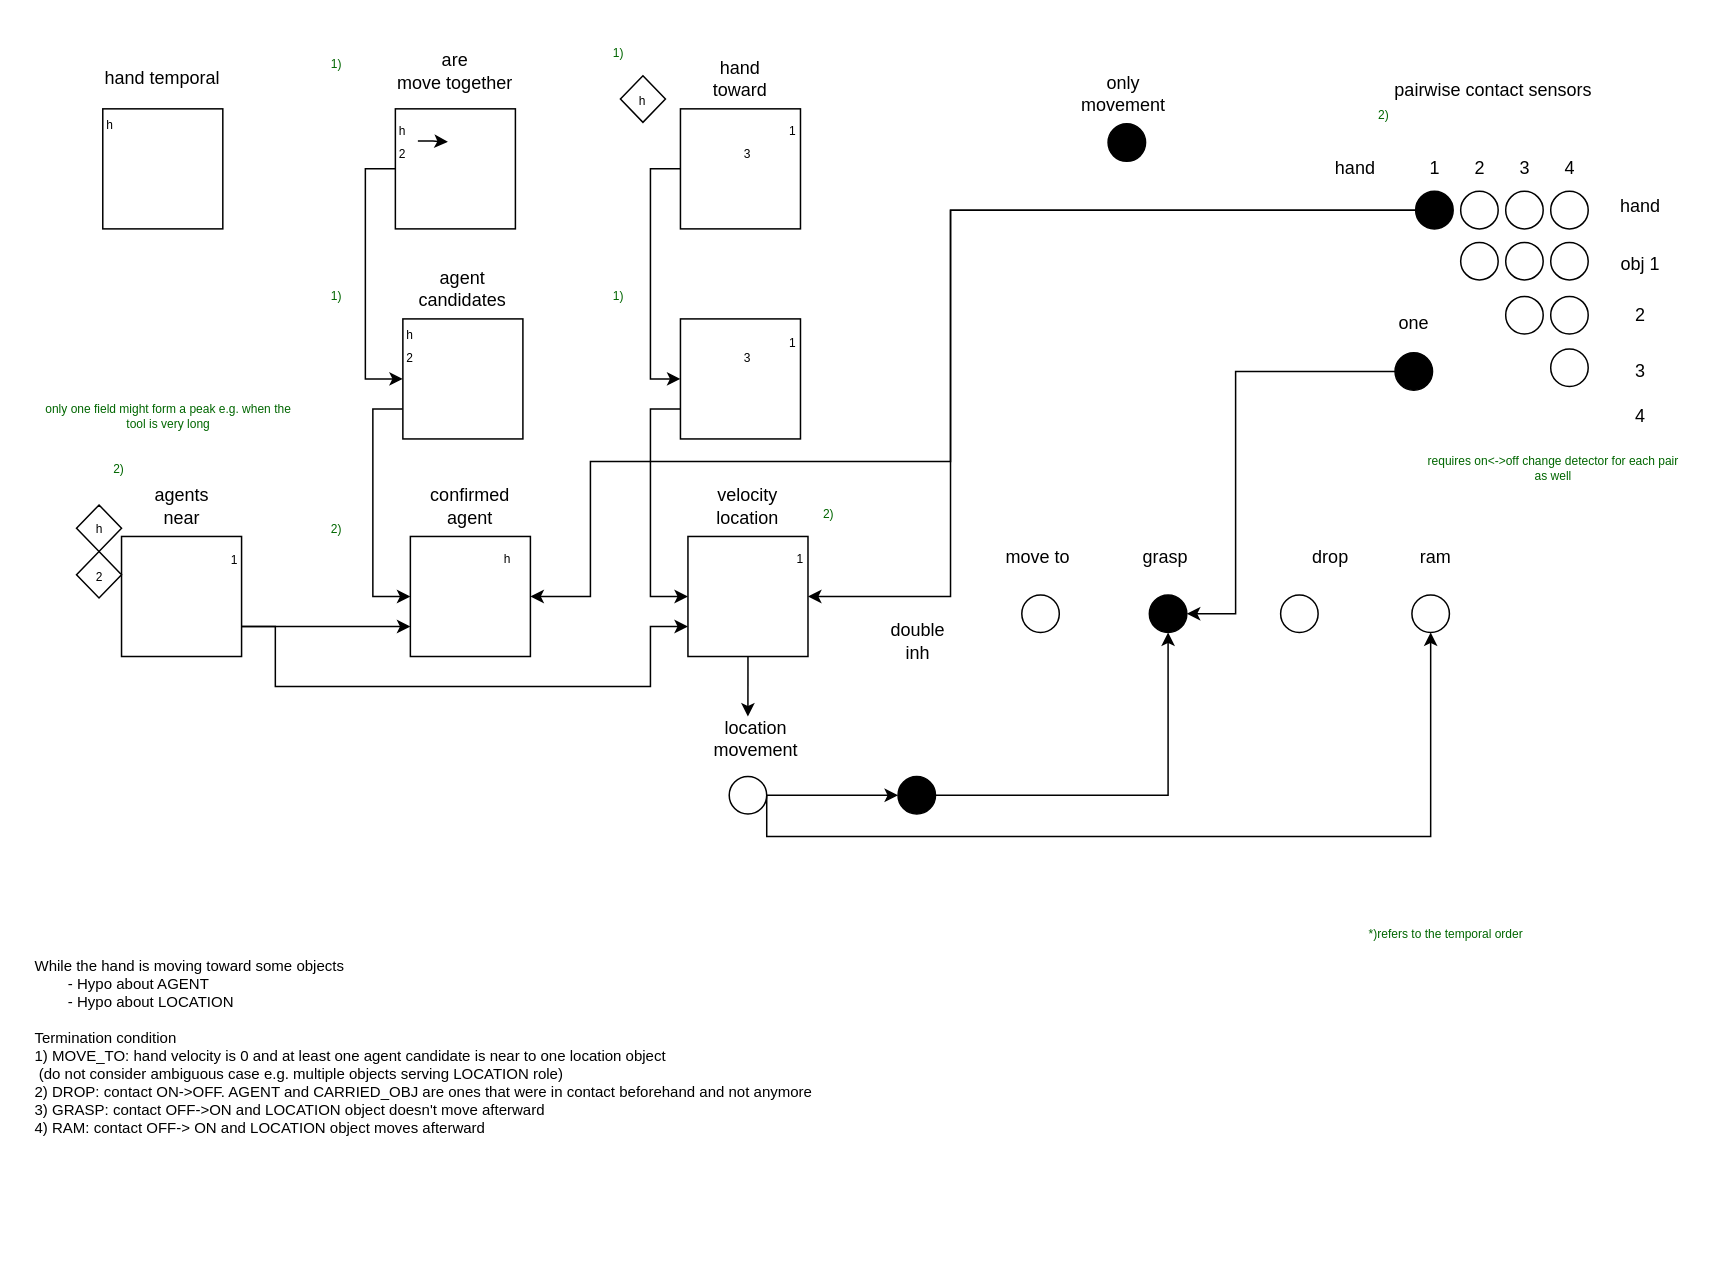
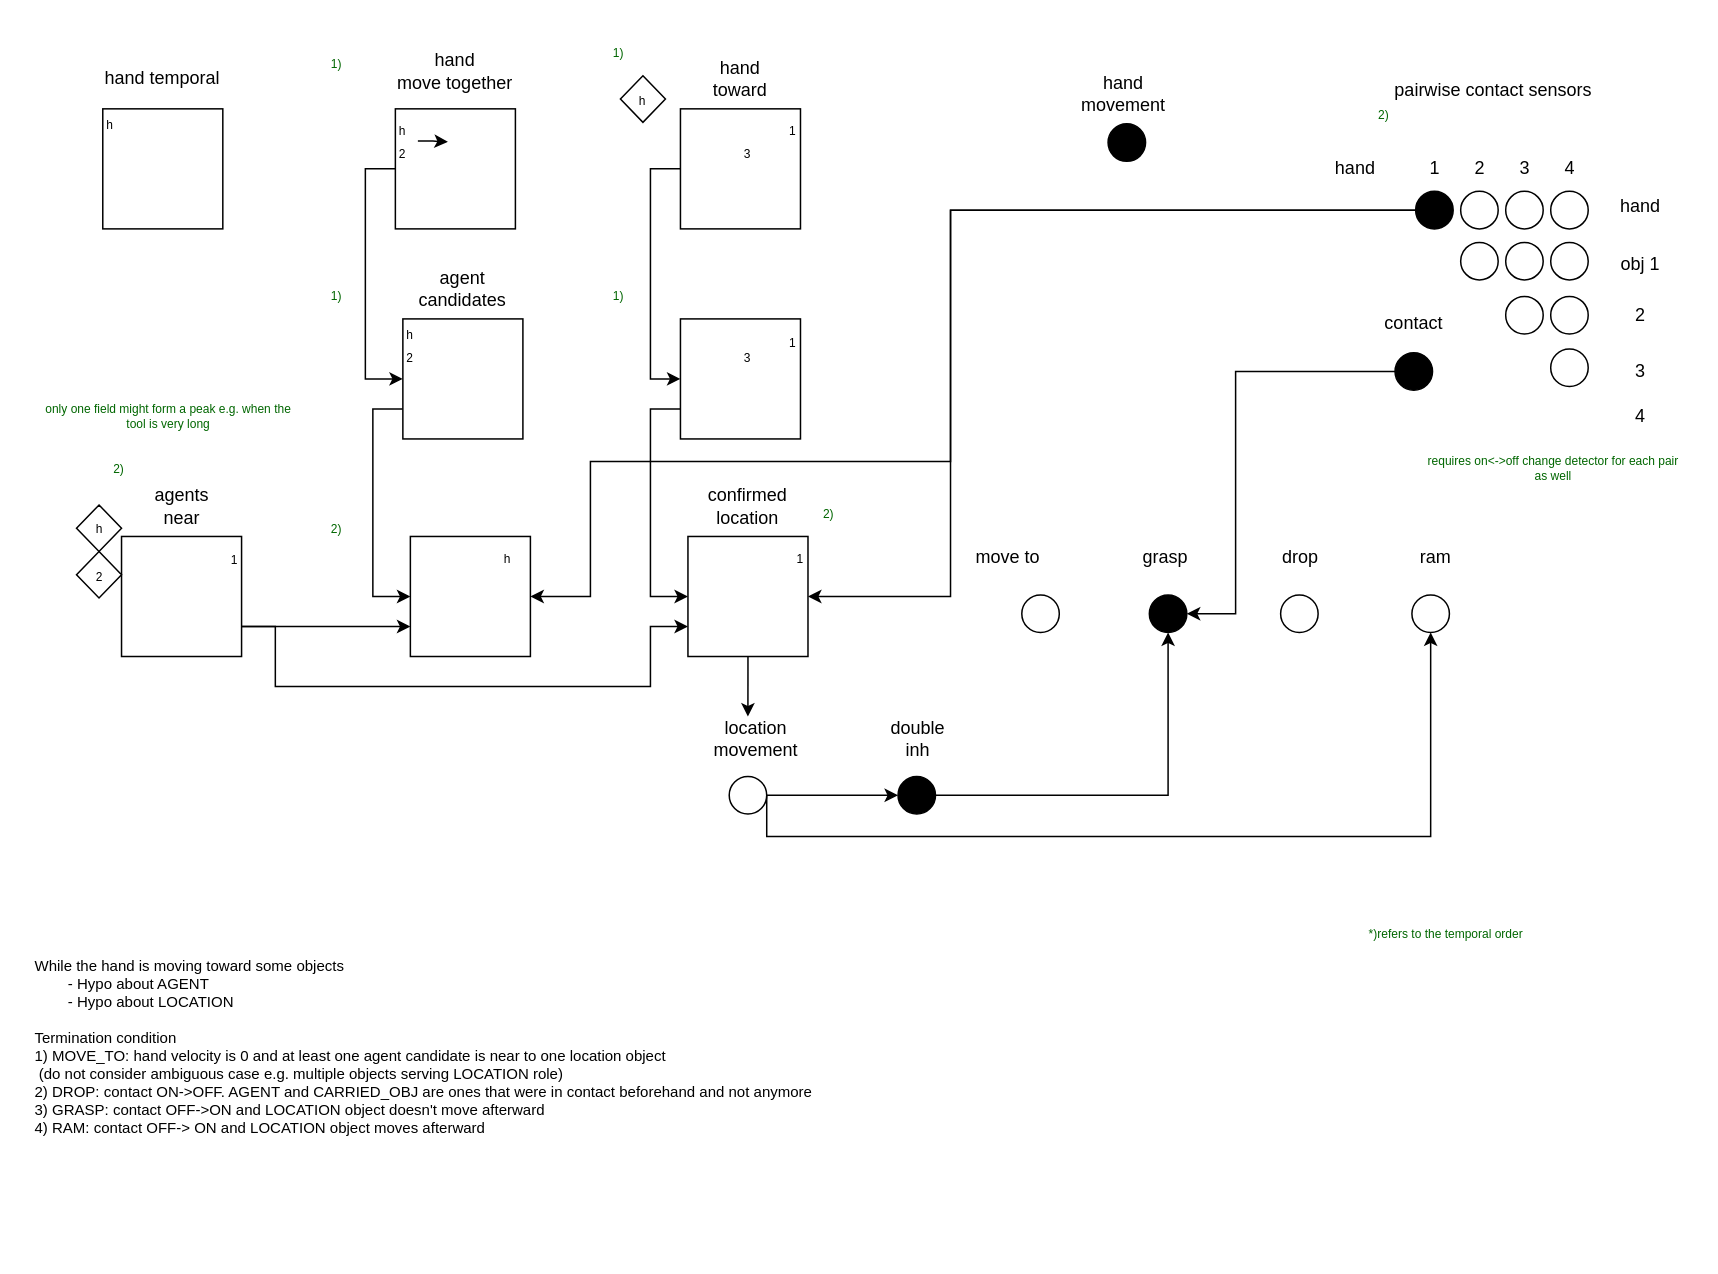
node "are move together": label "are move together" -> "hand move together"
node "only movement": label "only movement" -> "hand movement"
node "one": label "one" -> "contact"
node "confirmed agent": removed
node "velocity location": label "velocity location" -> "confirmed location"
node "move to": moved (1037, 557) -> (1007, 557)
node "drop": moved (1329, 557) -> (1299, 557)
node "double inh": moved (917, 641) -> (917, 739)
